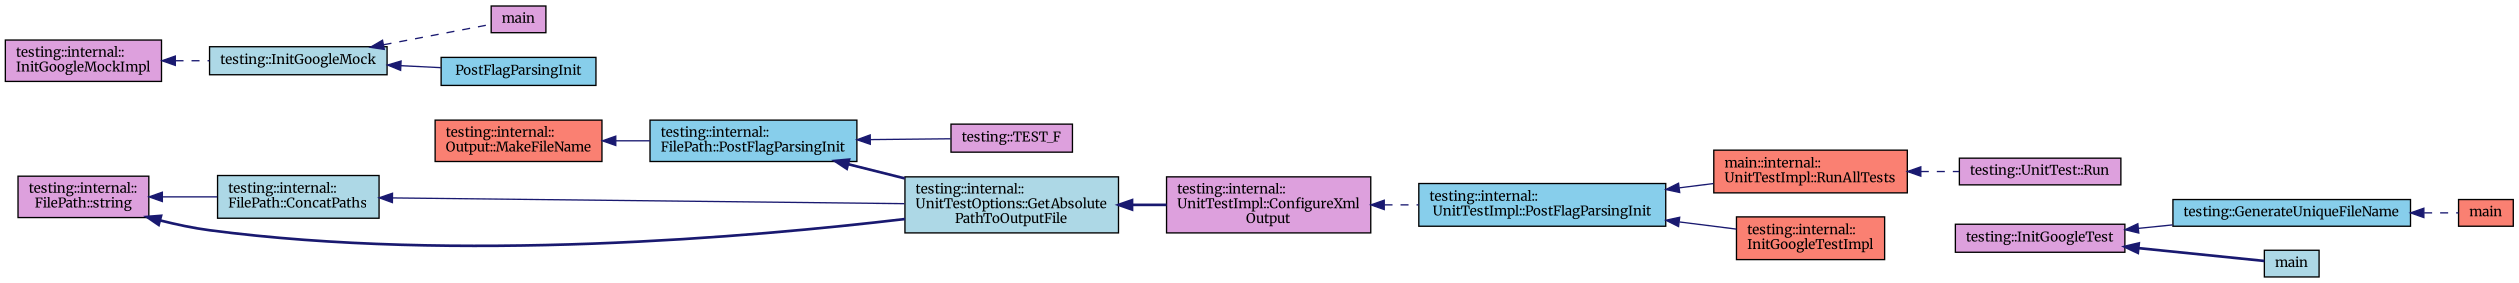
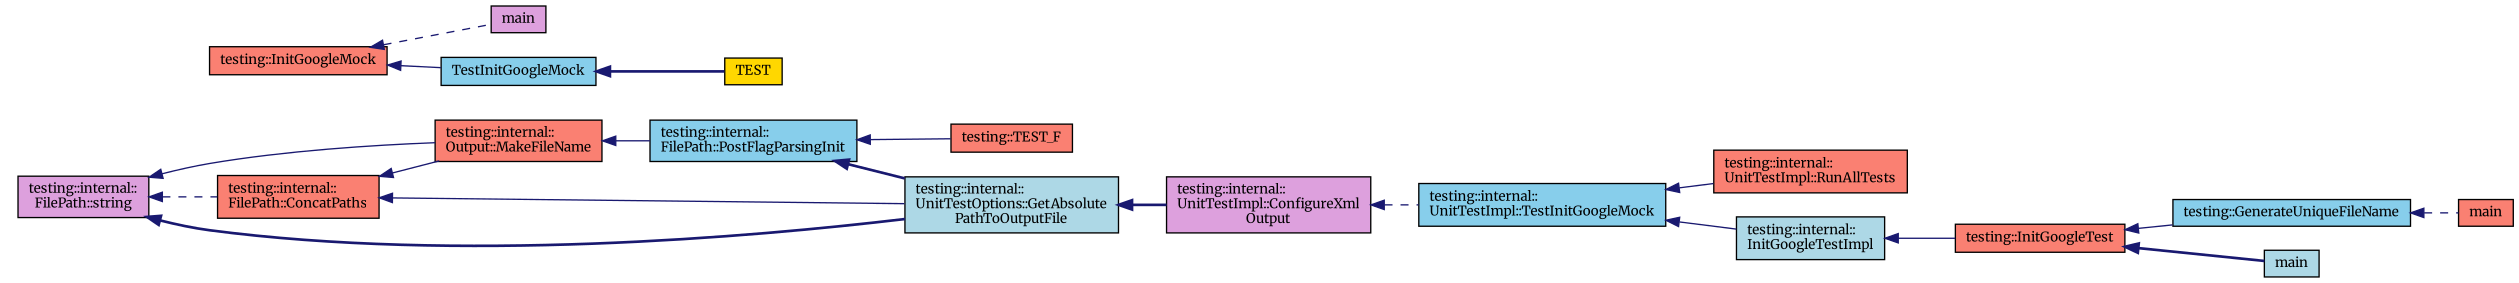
node "testing::internal:: InitGoogleMockImpl": removed
node "testing::InitGoogleMock": fillcolor lightblue -> salmon
node "PostFlagParsingInit": label "PostFlagParsingInit" -> "TestInitGoogleMock"
node "TEST": added
node "testing::TEST_F": fillcolor plum -> salmon
edge "testing::internal:: Output::MakeFileName" -> "testing::internal:: FilePath::string": added
edge "testing::internal:: Output::MakeFileName" -> "testing::internal:: FilePath::ConcatPaths": added
node "main::internal:: UnitTestImpl::RunAllTests": label "main::internal:: UnitTestImpl::RunAllTests" -> "testing::internal:: UnitTestImpl::RunAllTests"
node "testing::UnitTest::Run": removed
edge "testing::internal:: FilePath::ConcatPaths" -> "testing::internal:: FilePath::string": style solid -> dashed
node "testing::internal:: FilePath::ConcatPaths": fillcolor lightblue -> salmon
node "testing::internal:: UnitTestImpl::PostFlagParsingInit": label "testing::internal:: UnitTestImpl::PostFlagParsingInit" -> "testing::internal:: UnitTestImpl::TestInitGoogleMock"
node "testing::internal:: InitGoogleTestImpl": fillcolor salmon -> lightblue
edge "testing::InitGoogleTest" -> "testing::internal:: InitGoogleTestImpl": added
node "testing::InitGoogleTest": fillcolor plum -> salmon
